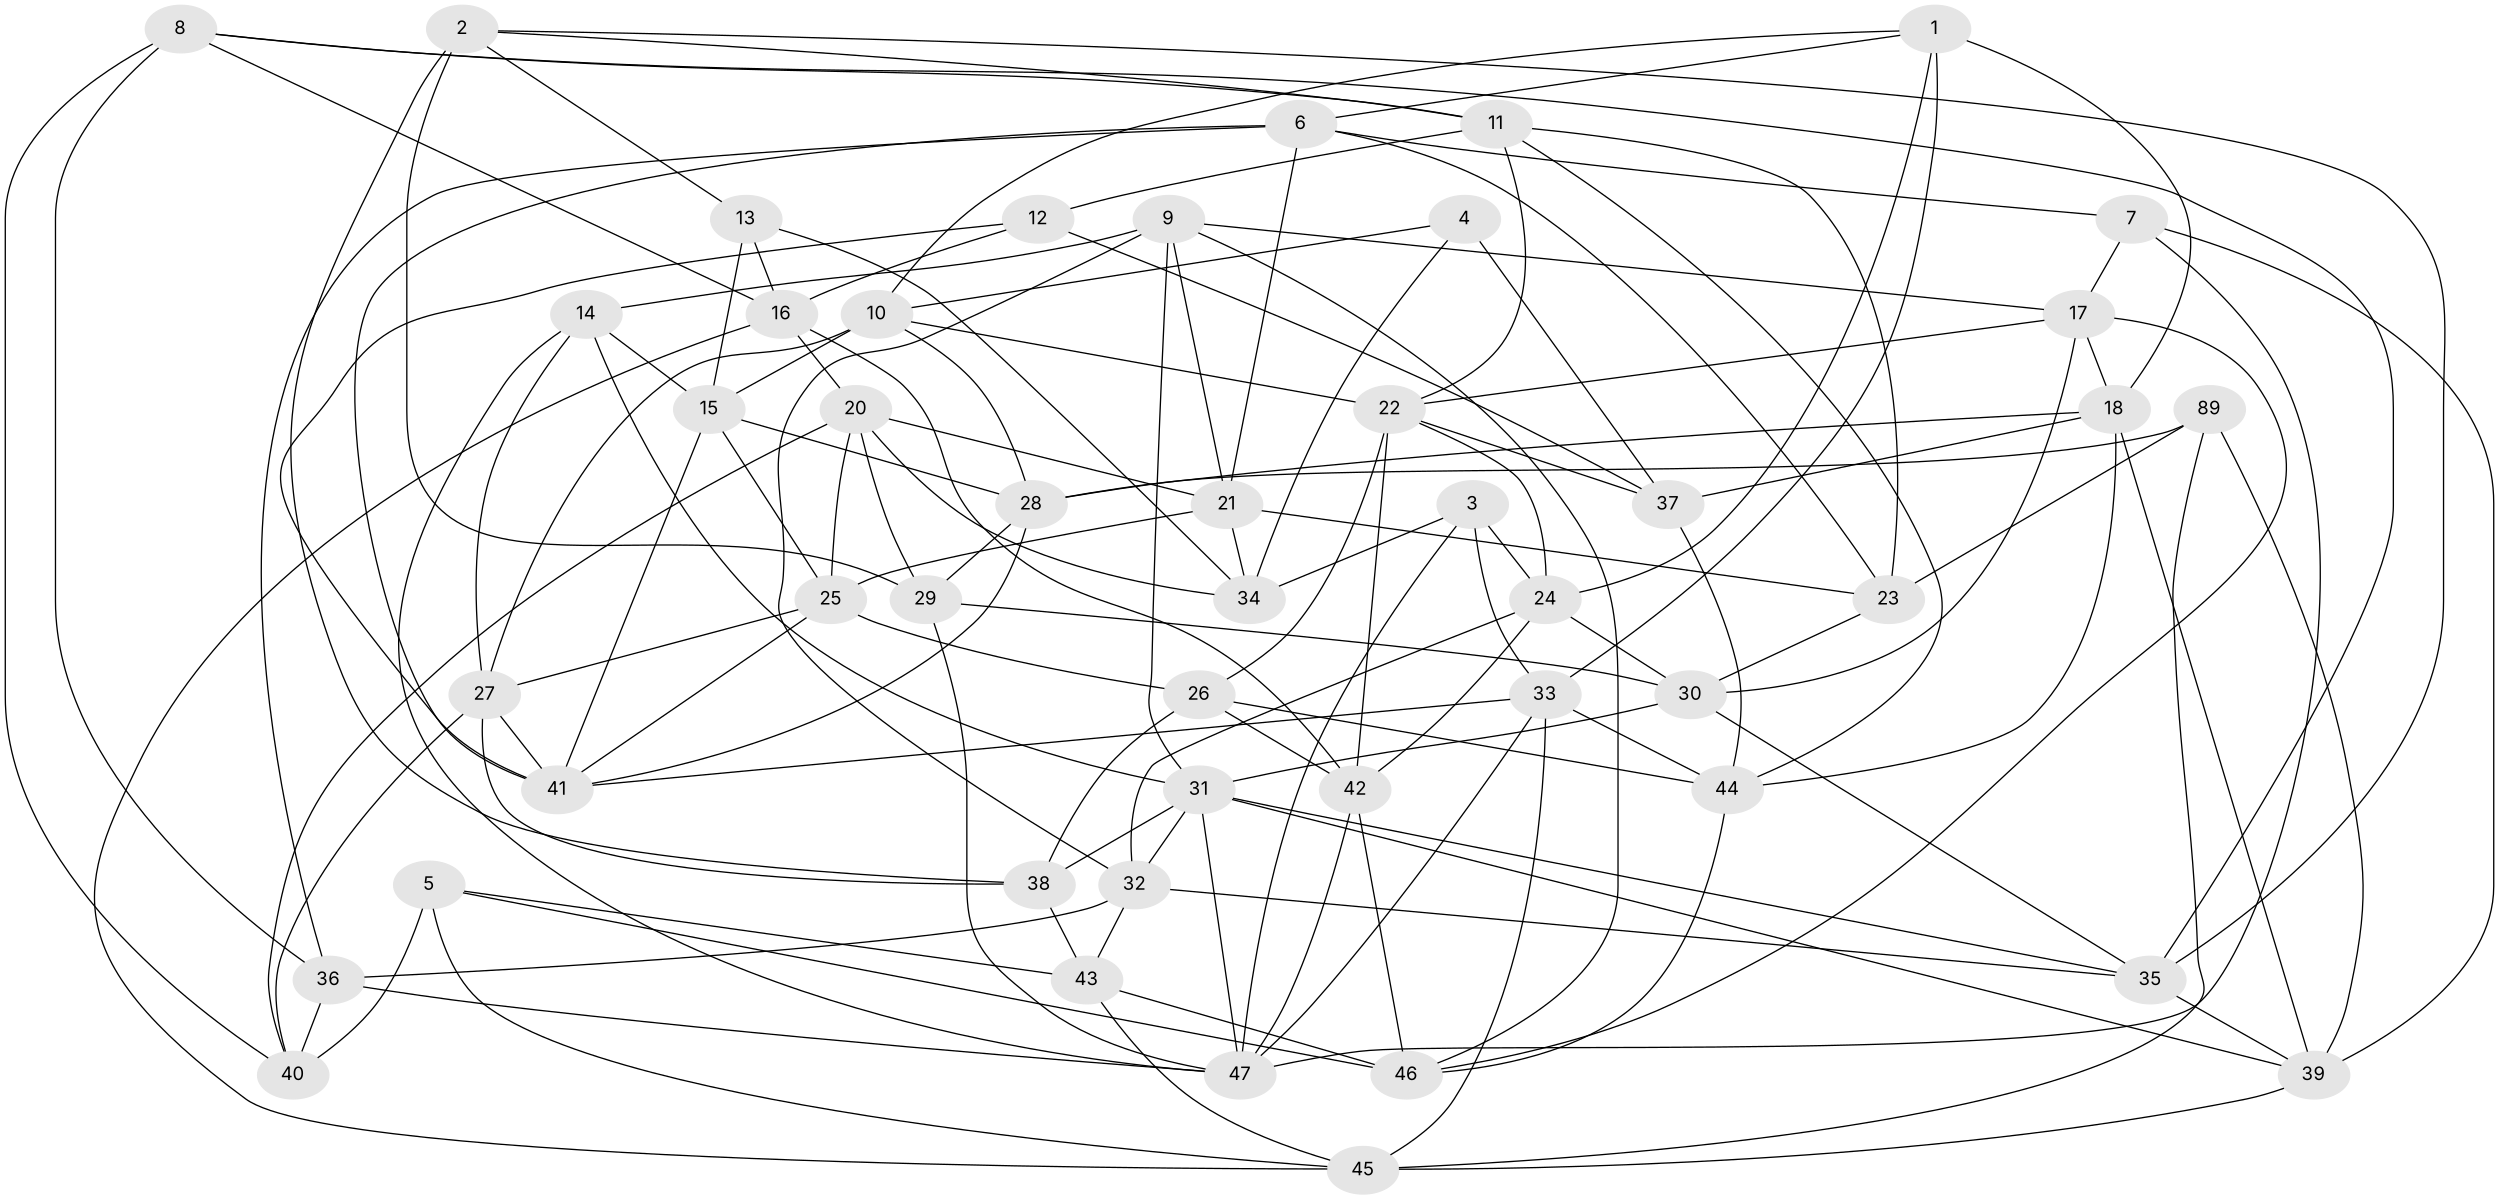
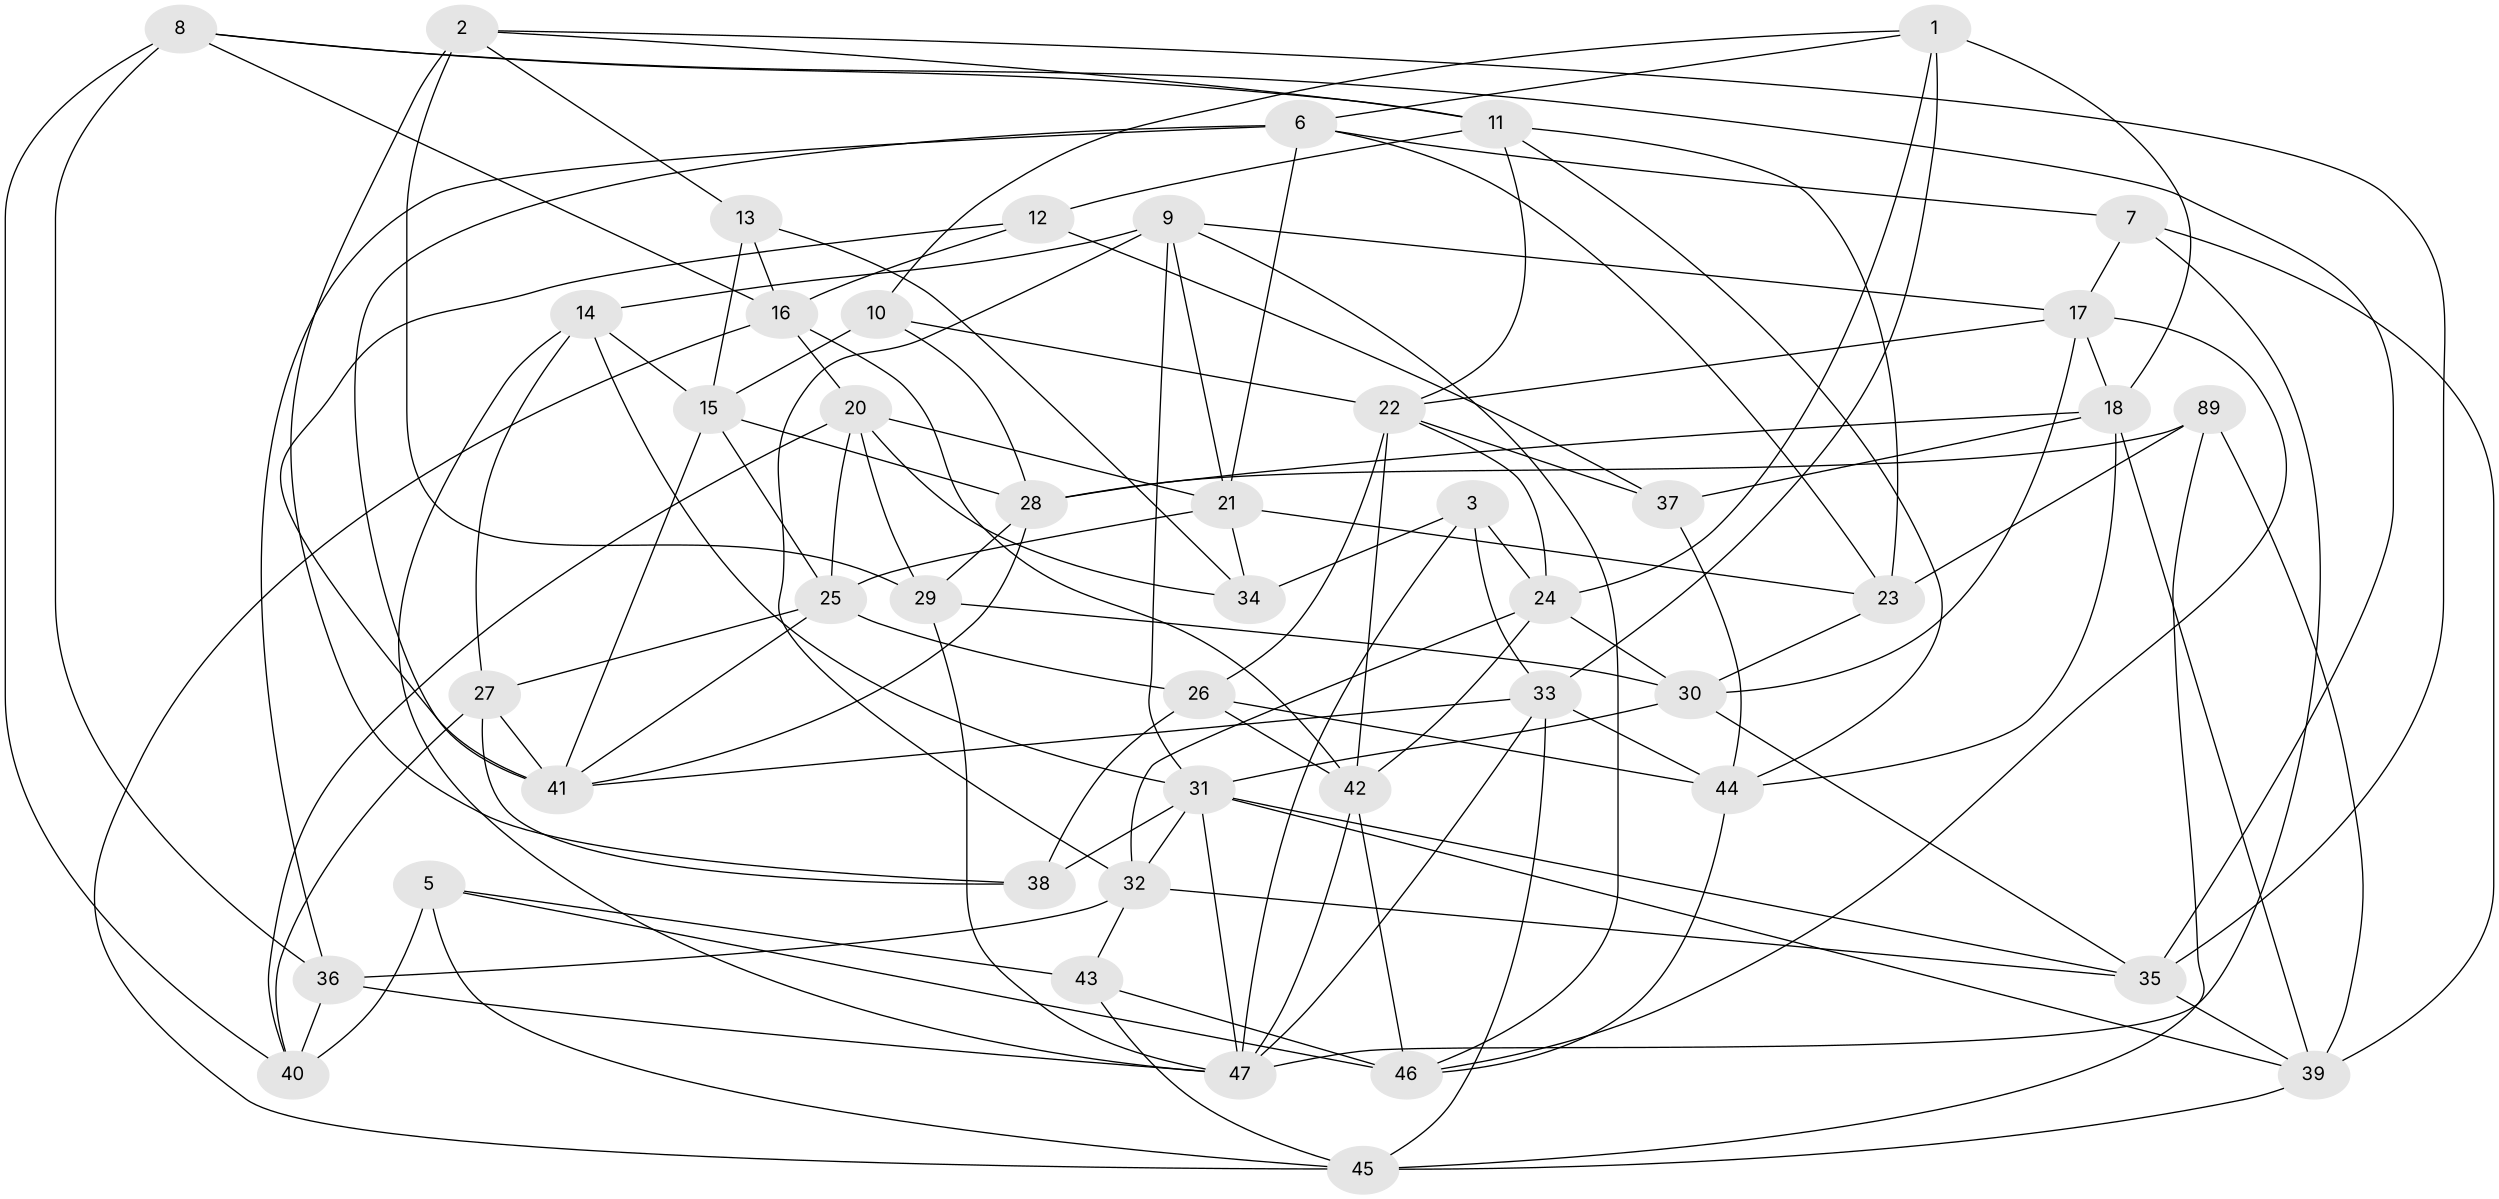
node "4": removed
edge "10" -- "27": removed
edge "38" -- "43": removed
